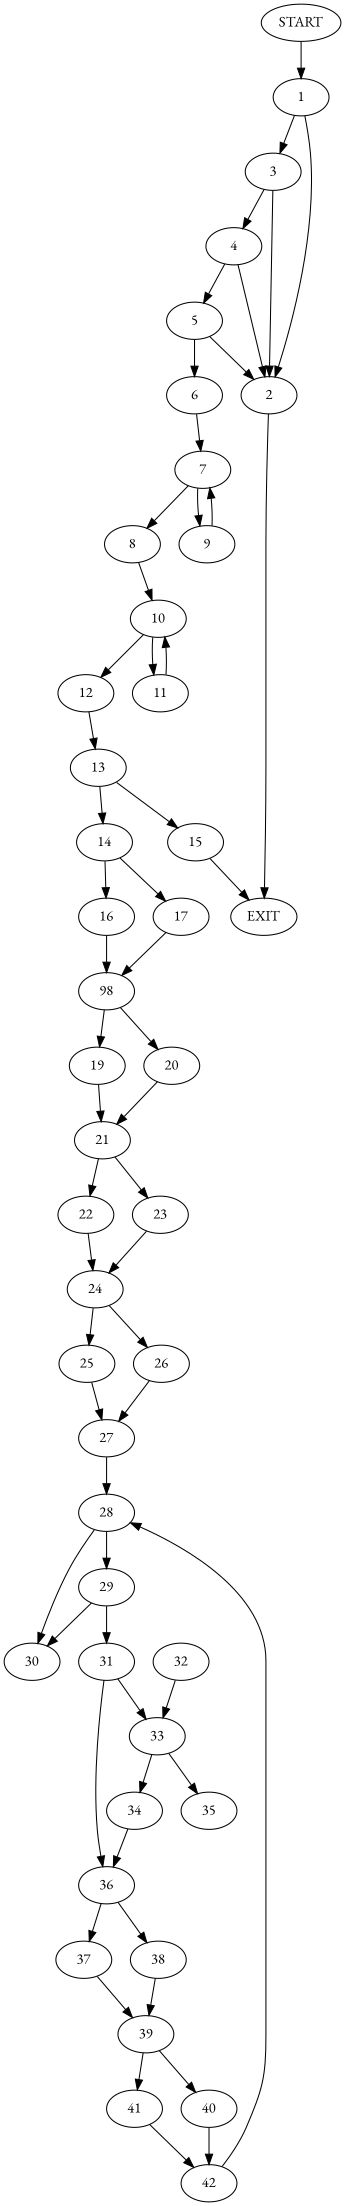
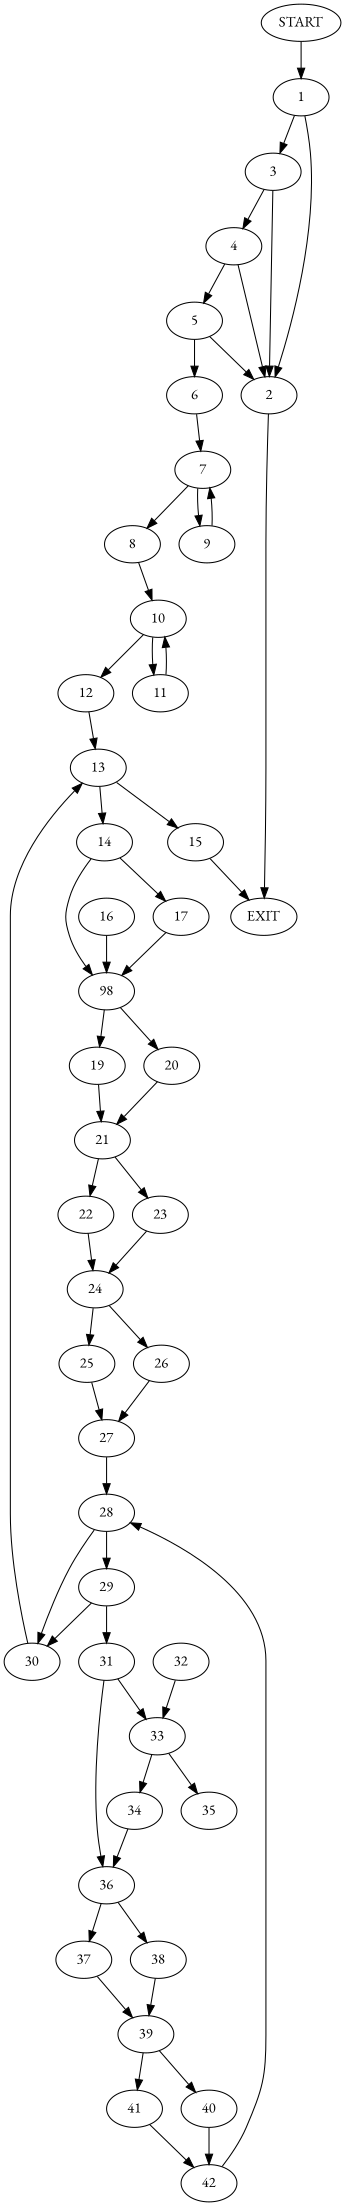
edge "14" -> "16": now "14" -> "98"
edge "30" -> "13": added
